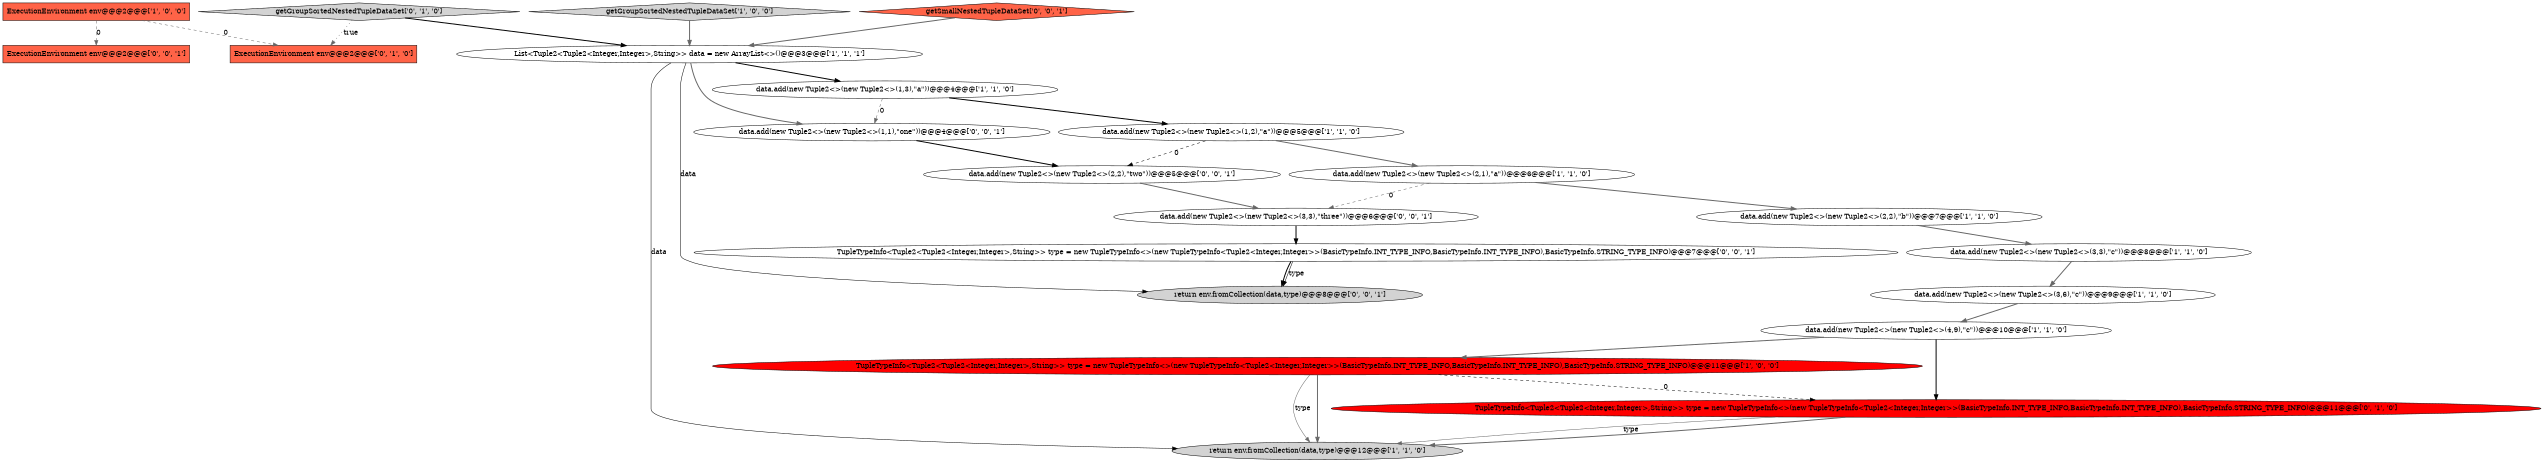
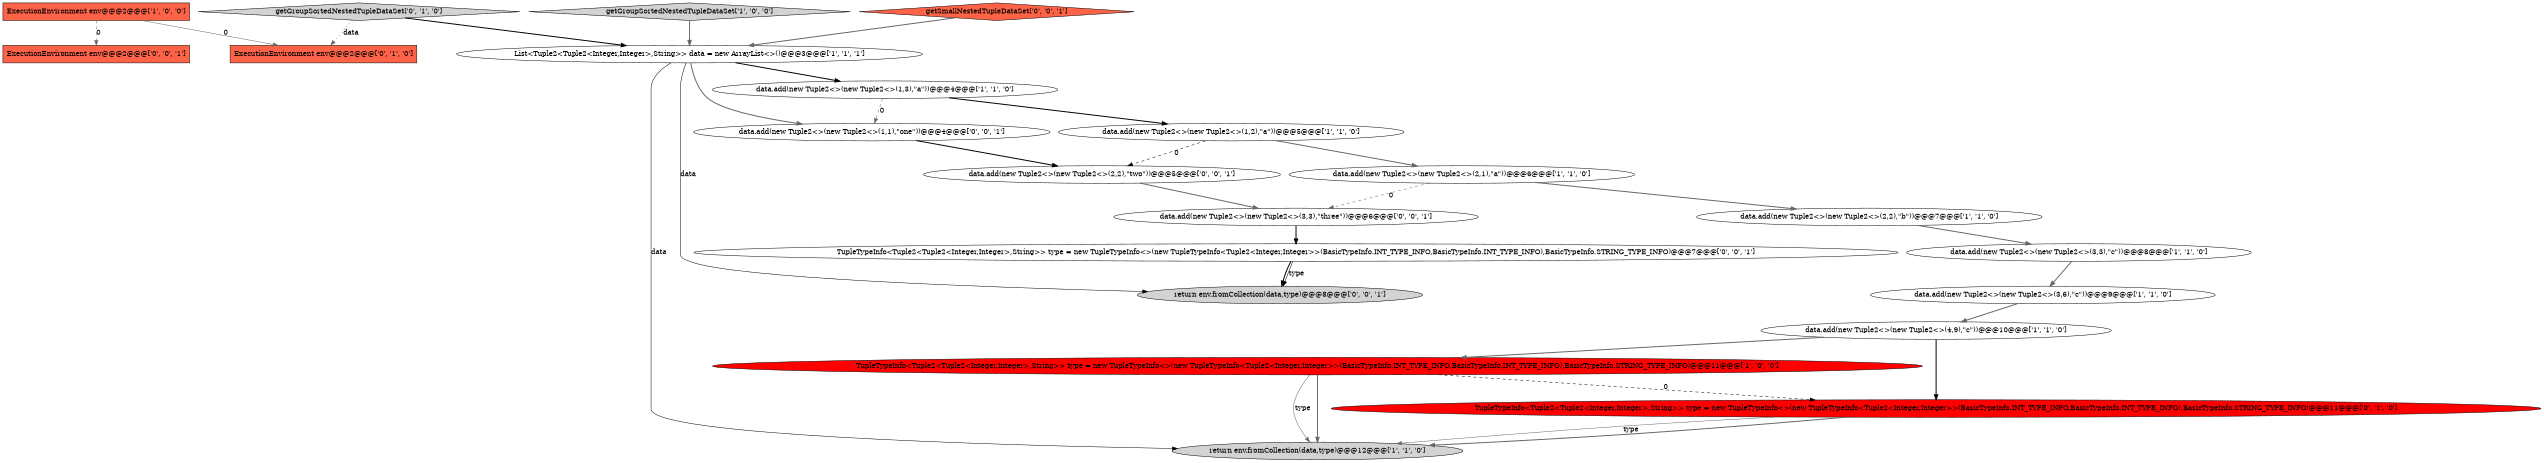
edge "ExecutionEnvironment env@@@2@@@['1', '0', '0']" -> "ExecutionEnvironment env@@@2@@@['0', '1', '0']": style dashed -> solid
edge "getGroupSortedNestedTupleDataSet['0', '1', '0']" -> "ExecutionEnvironment env@@@2@@@['0', '1', '0']": label "true" -> "data"
